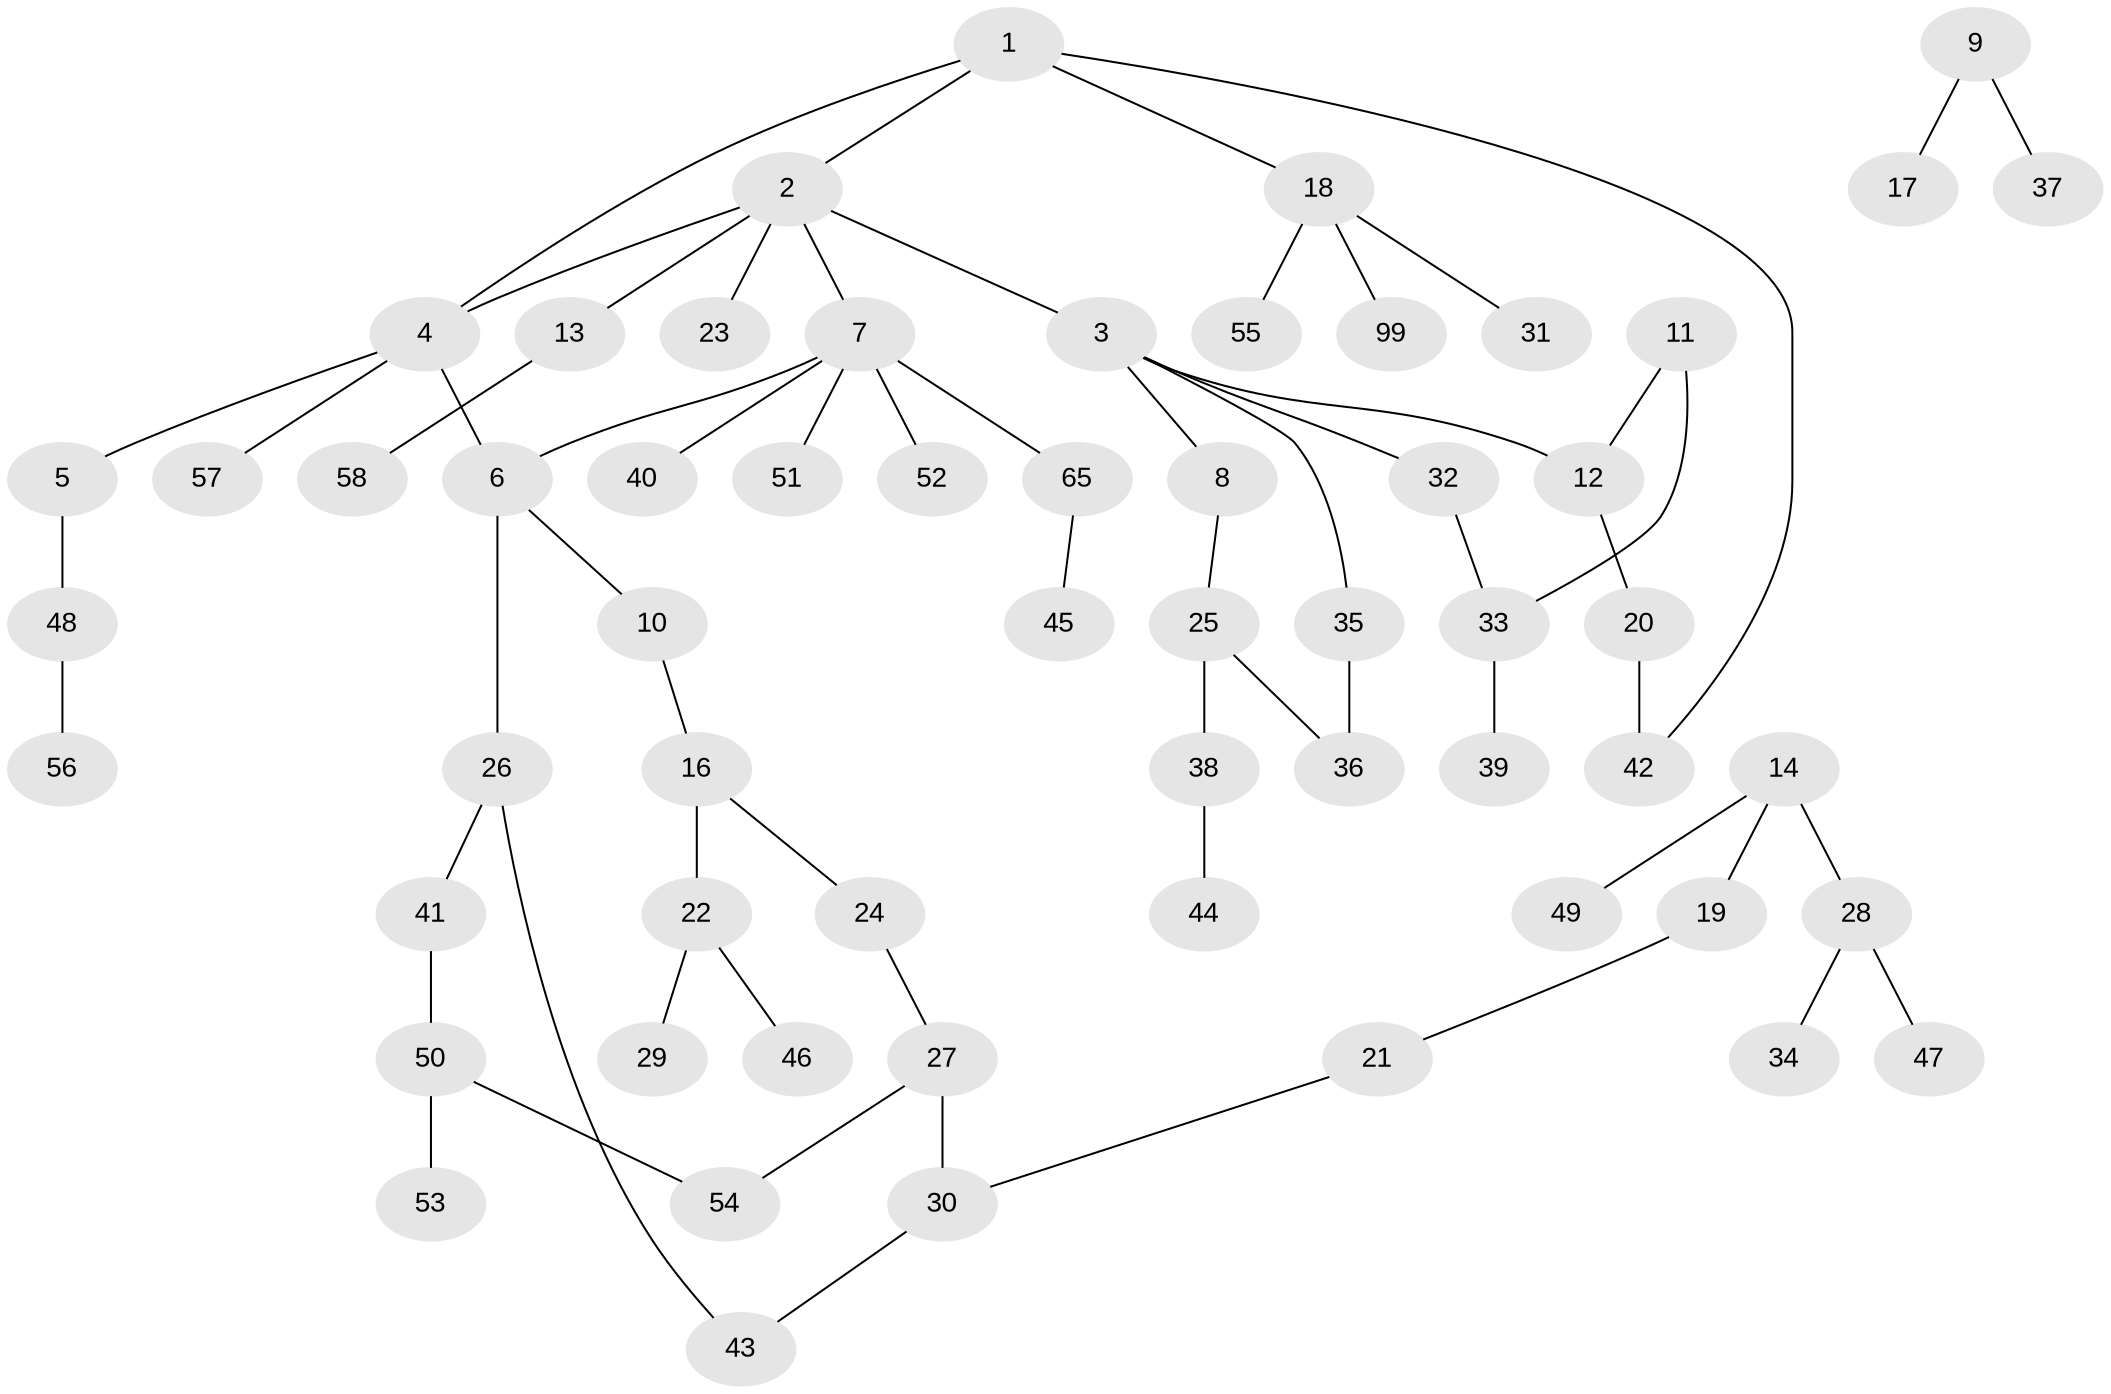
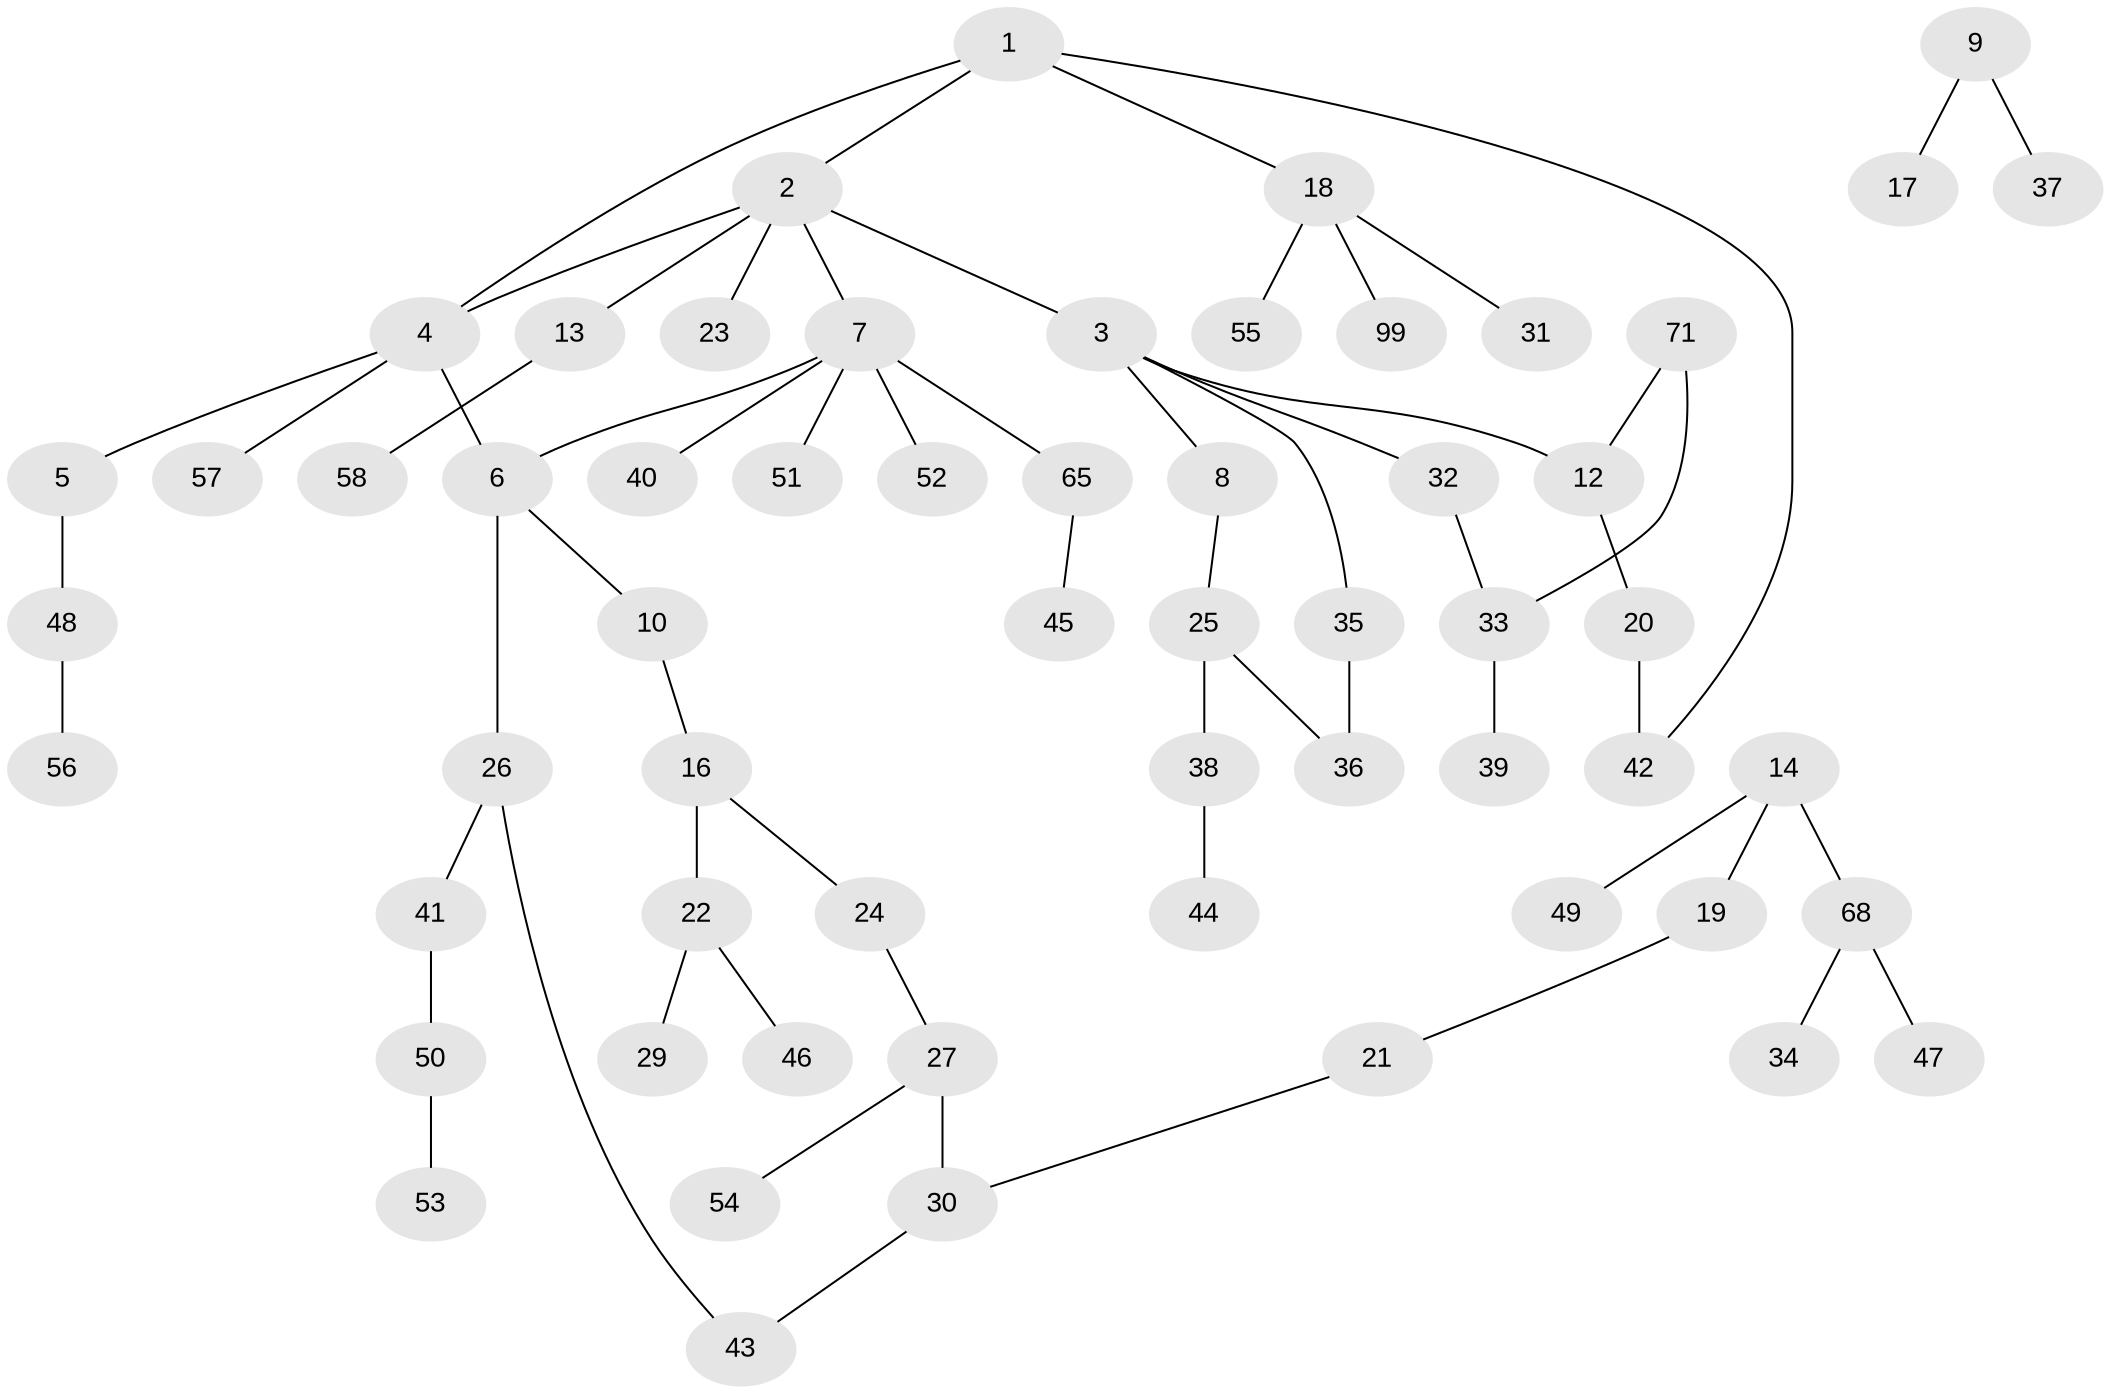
node "11": label "11" -> "71"
node "28": label "28" -> "68"
edge "50" -- "54": removed
